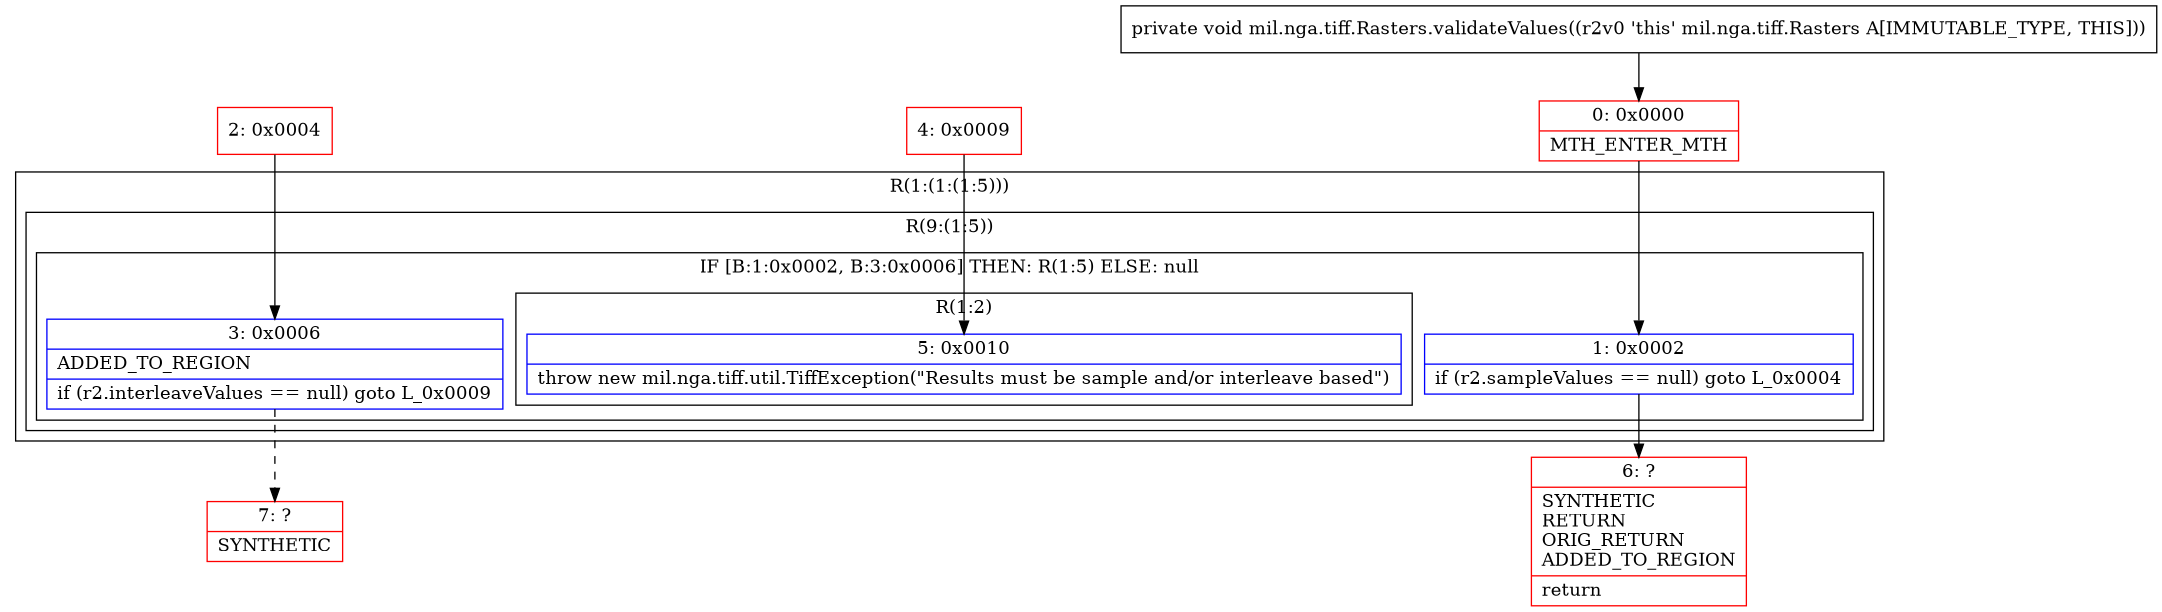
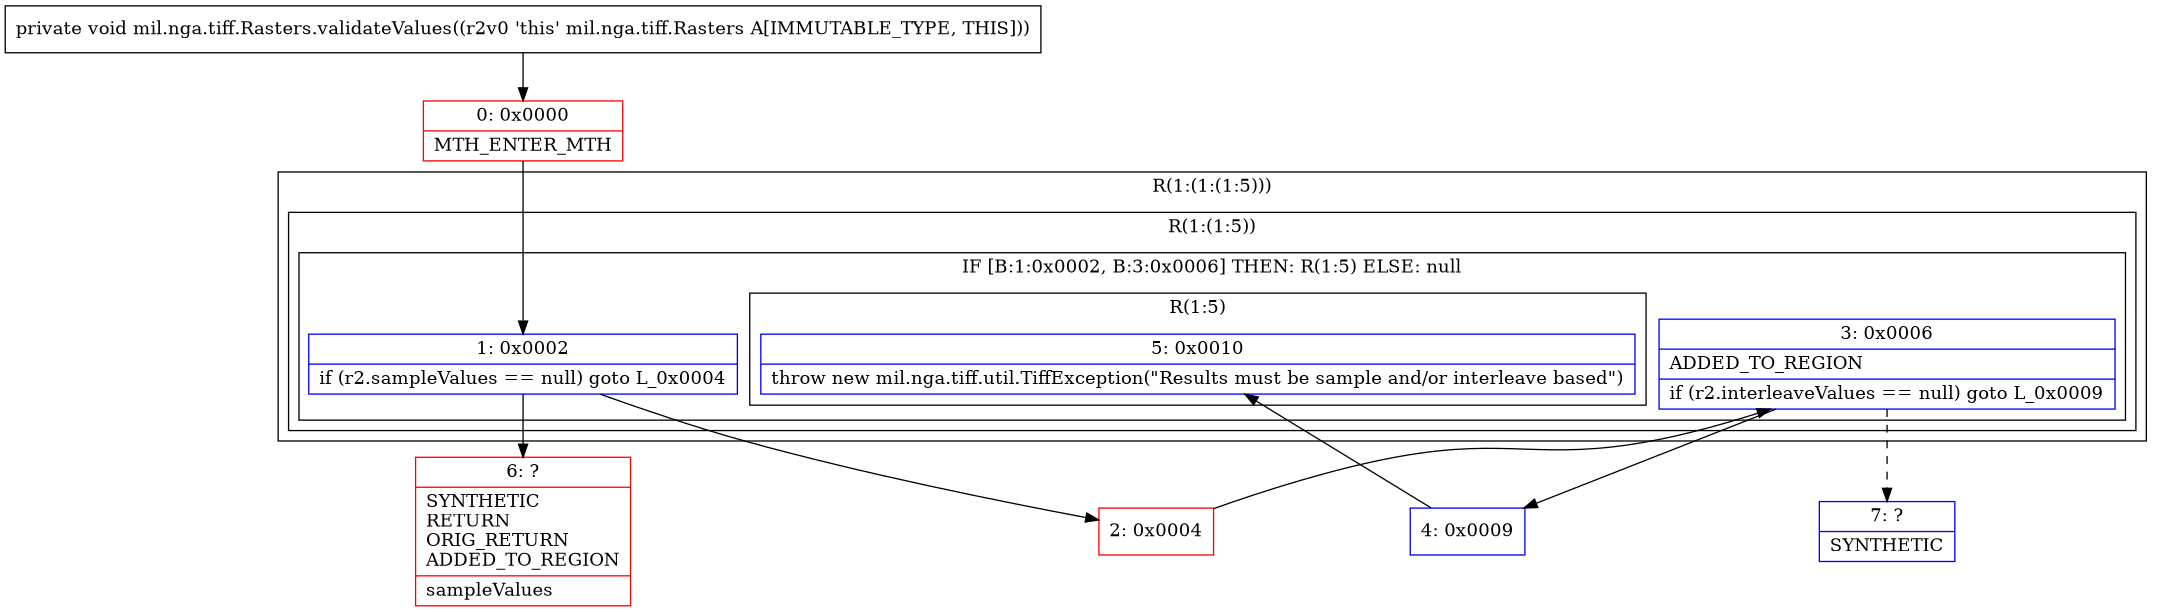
node "4: 0x0009": color red -> blue
cluster "R(9:(1:5))": label "R(9:(1:5))" -> "R(1:(1:5))"
cluster "R(1:2)": label "R(1:2)" -> "R(1:5)"
edge "3: 0x0006" -> "4: 0x0009": added
edge "1: 0x0002" -> "2: 0x0004": added
node "7: ?": color red -> blue
node "6: ?": text "return" -> "sampleValues"
